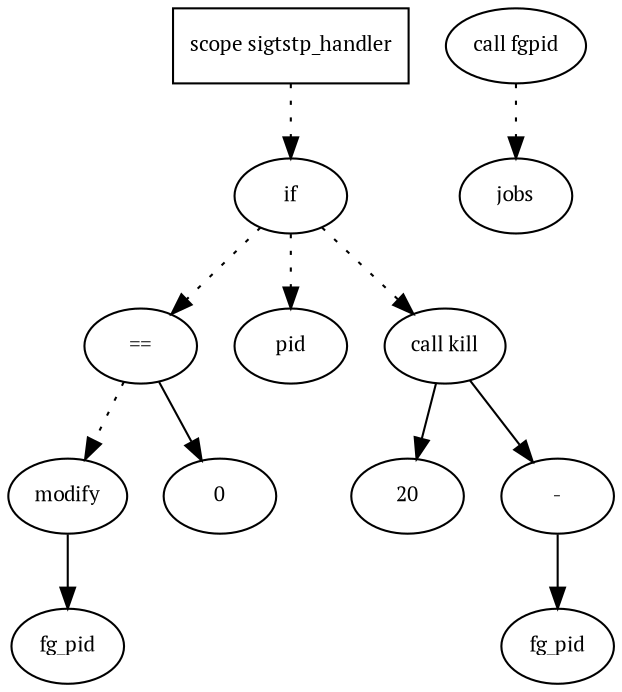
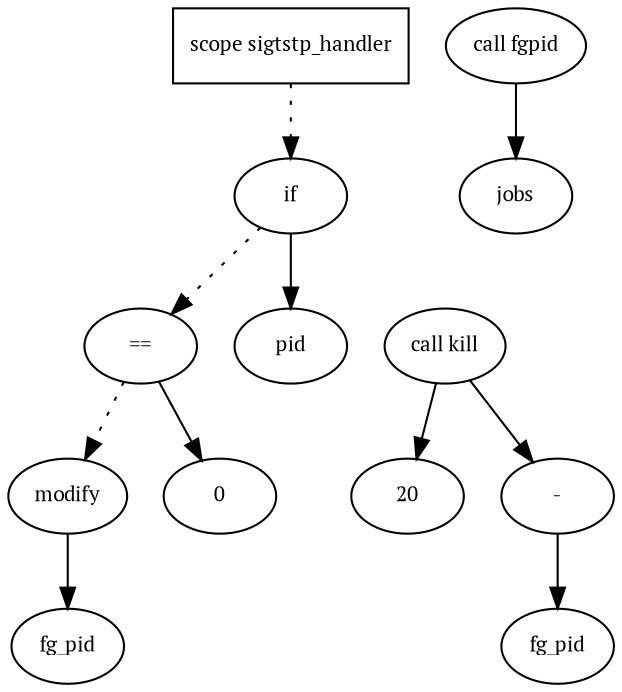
edge "call fgpid" -> "jobs": style dotted -> solid
edge "if" -> "pid": style dotted -> solid
edge "if" -> "call kill": removed
